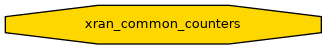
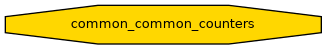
node "xran_common_counters": label "xran_common_counters" -> "common_common_counters"
